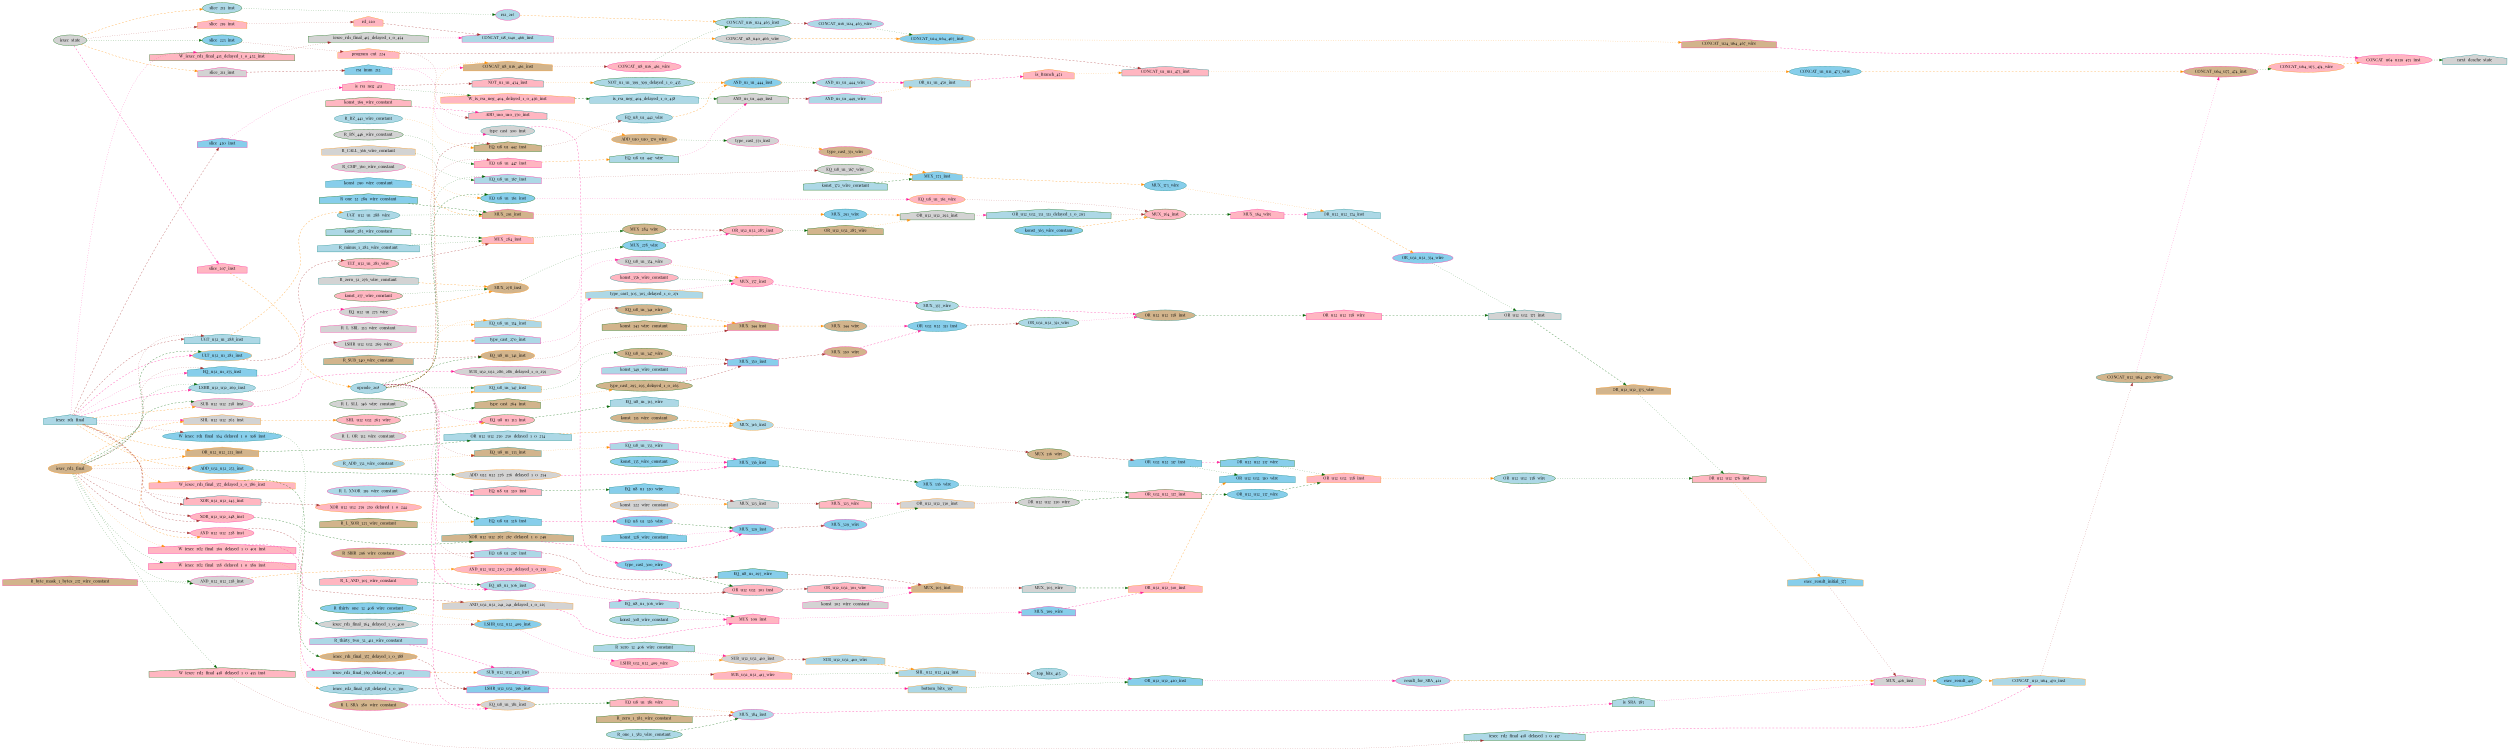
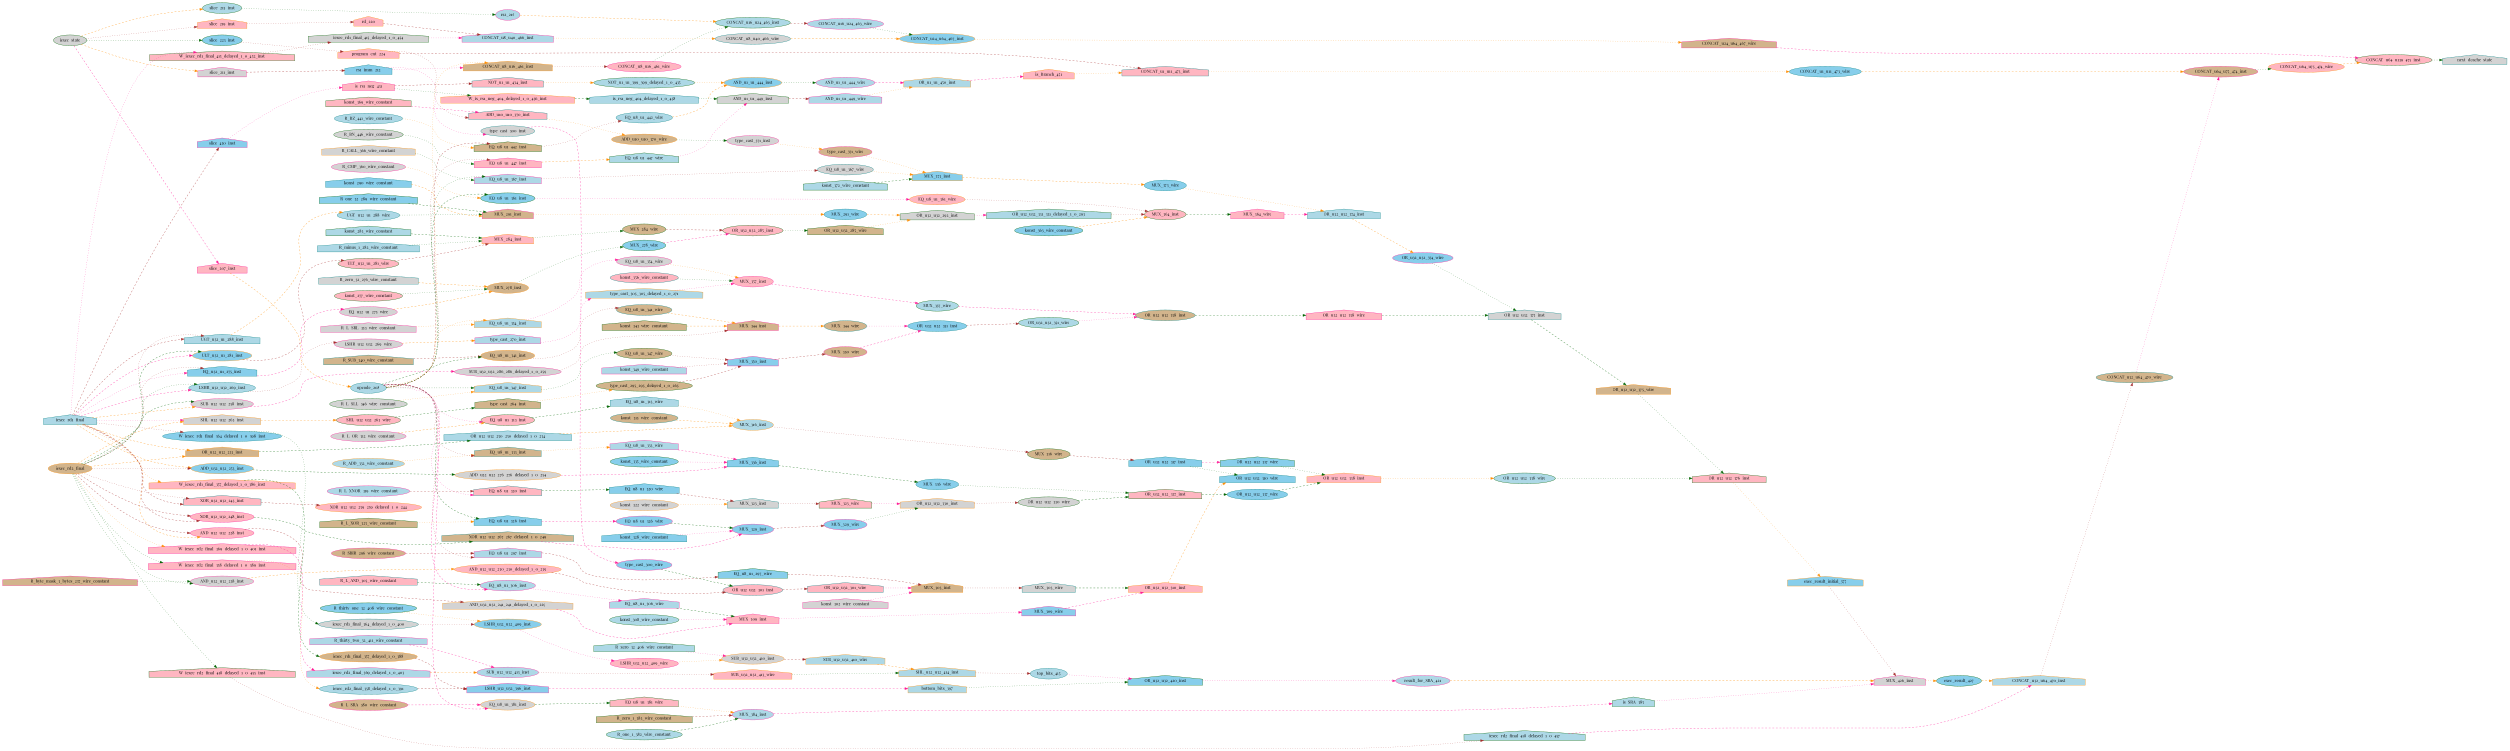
node "CONCAT_u64_u139_475_inst": color deeppink -> darkgreen
node "EQ_u8_u1_367_wire": color darkgreen -> teal
